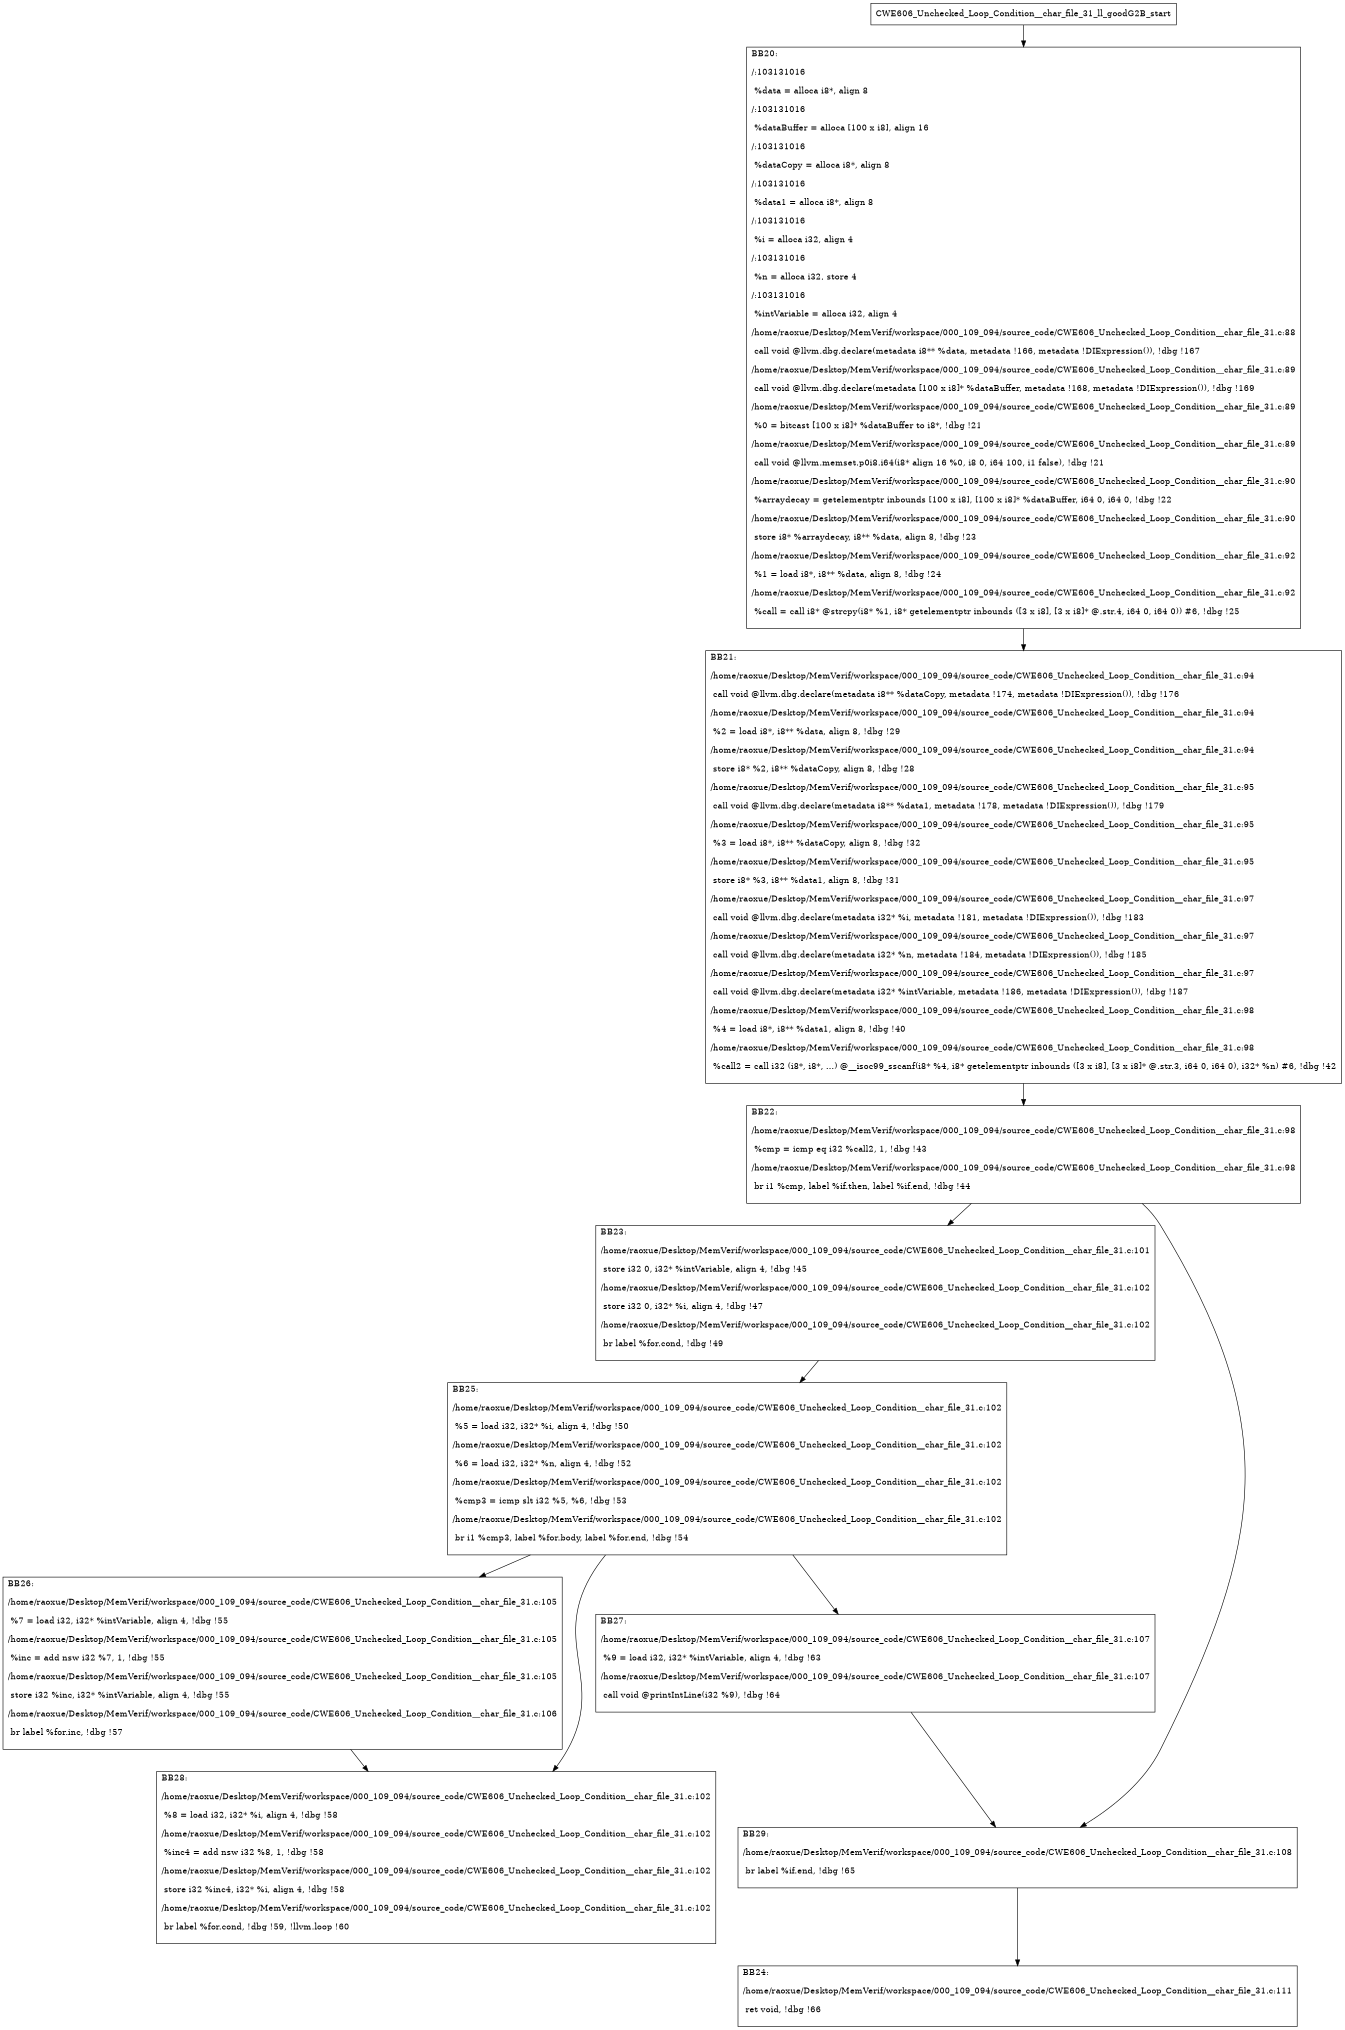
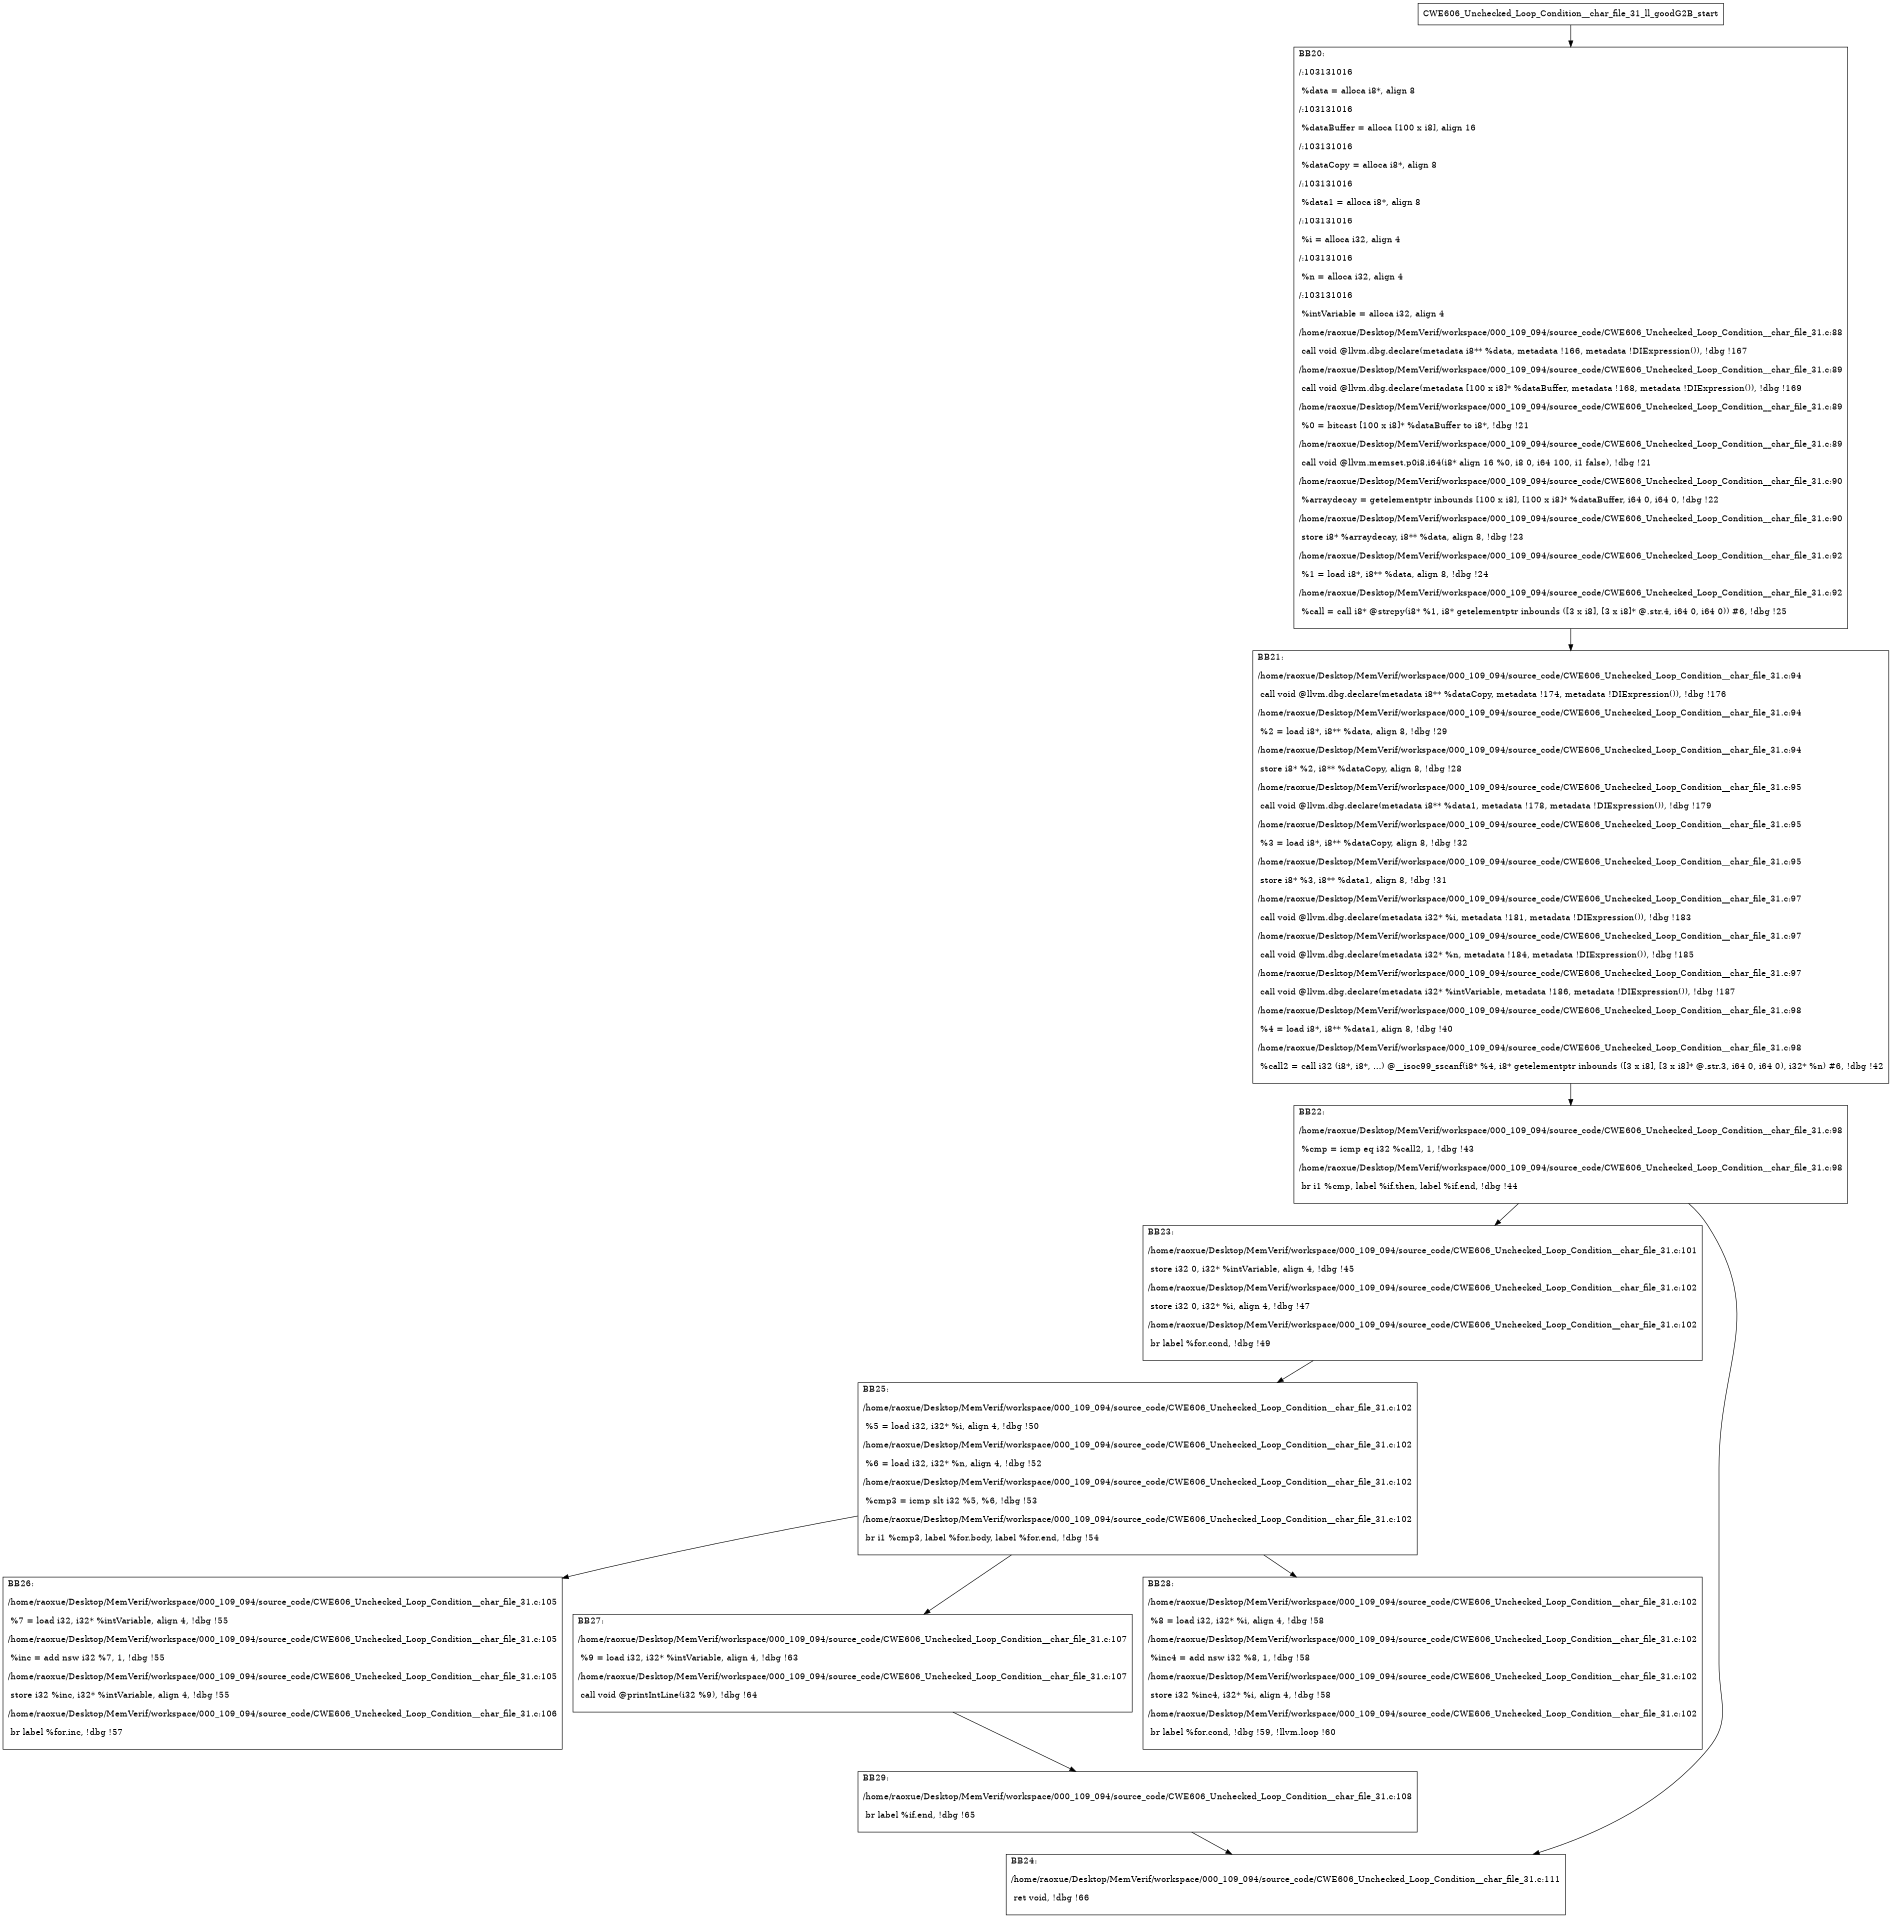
node "BB20:": text "%n = alloca i32, store 4" -> "%n = alloca i32, align 4"
edge "BB22:" -> "BB29:": now "BB22:" -> "BB24:"
edge "BB26:" -> "BB28:": removed
